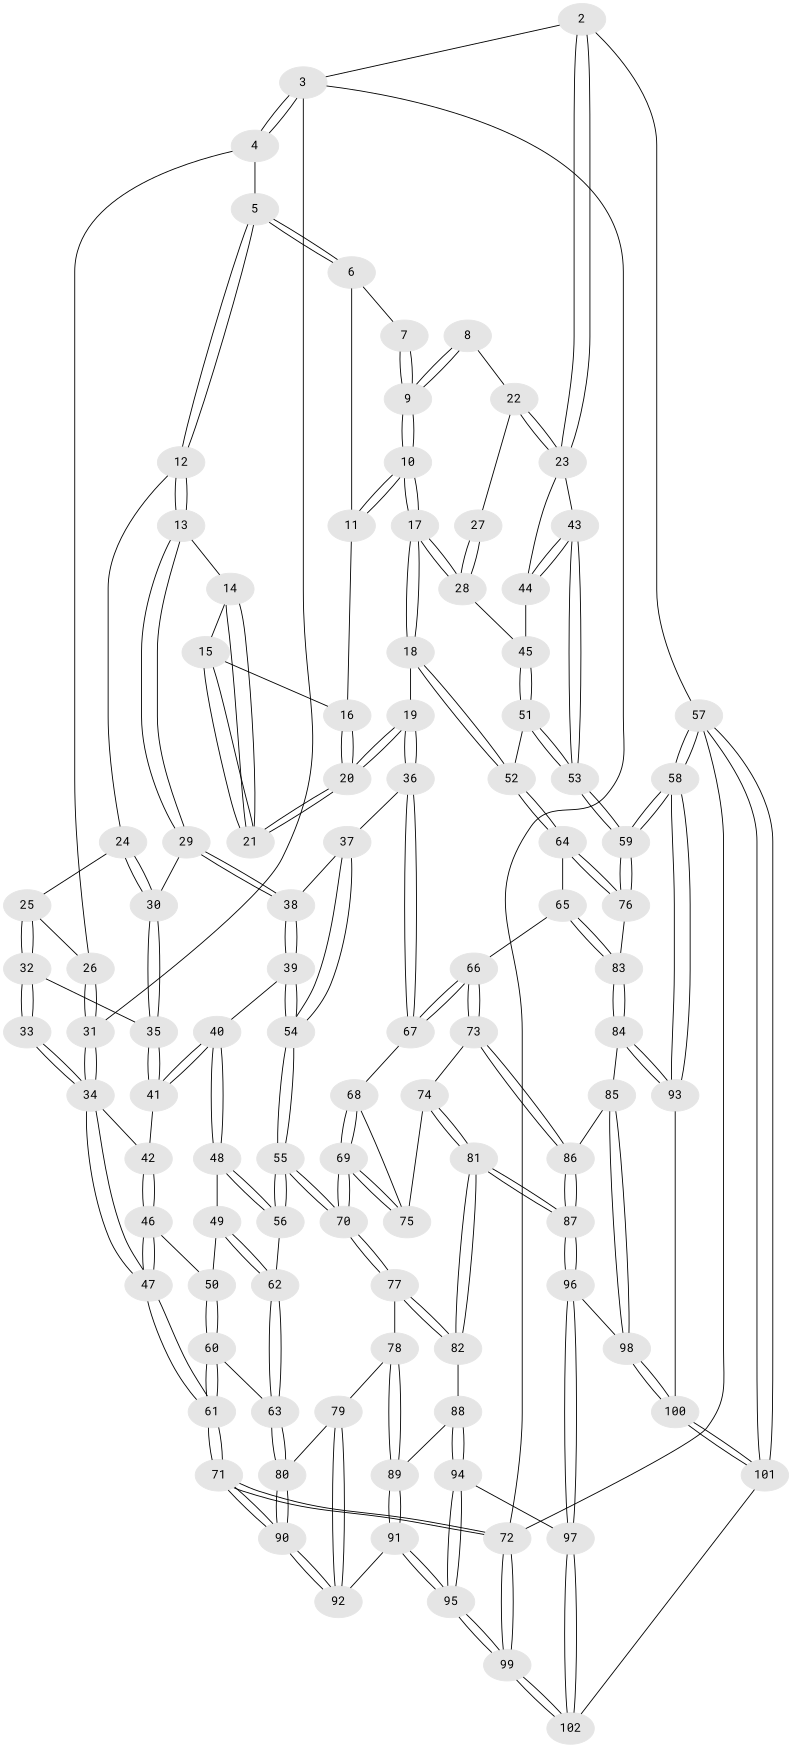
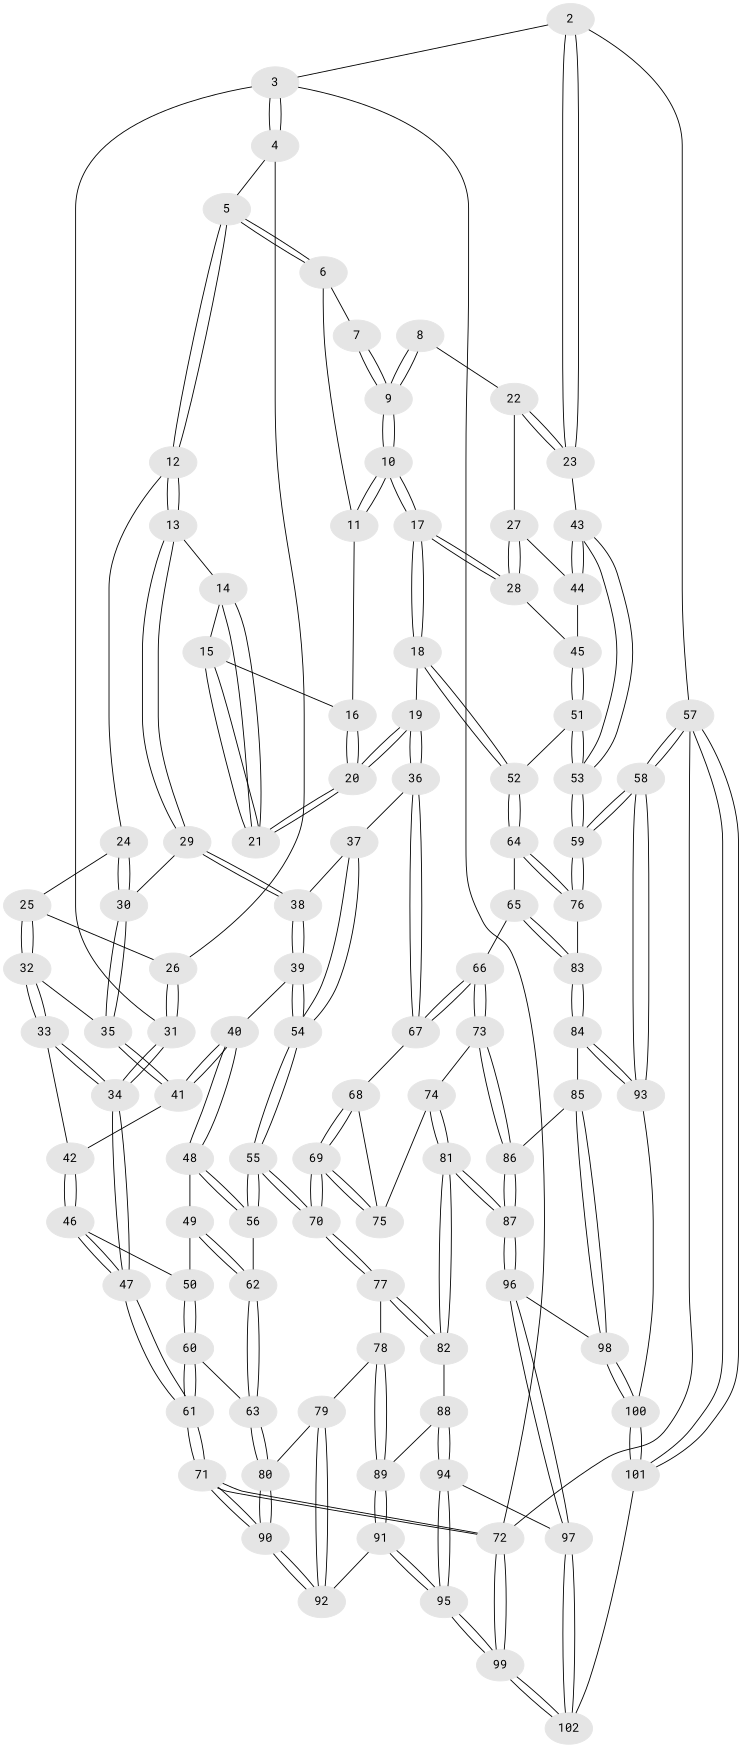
edge "23" -- "44": now "27" -- "44"
edge "34" -- "42": now "33" -- "42"
